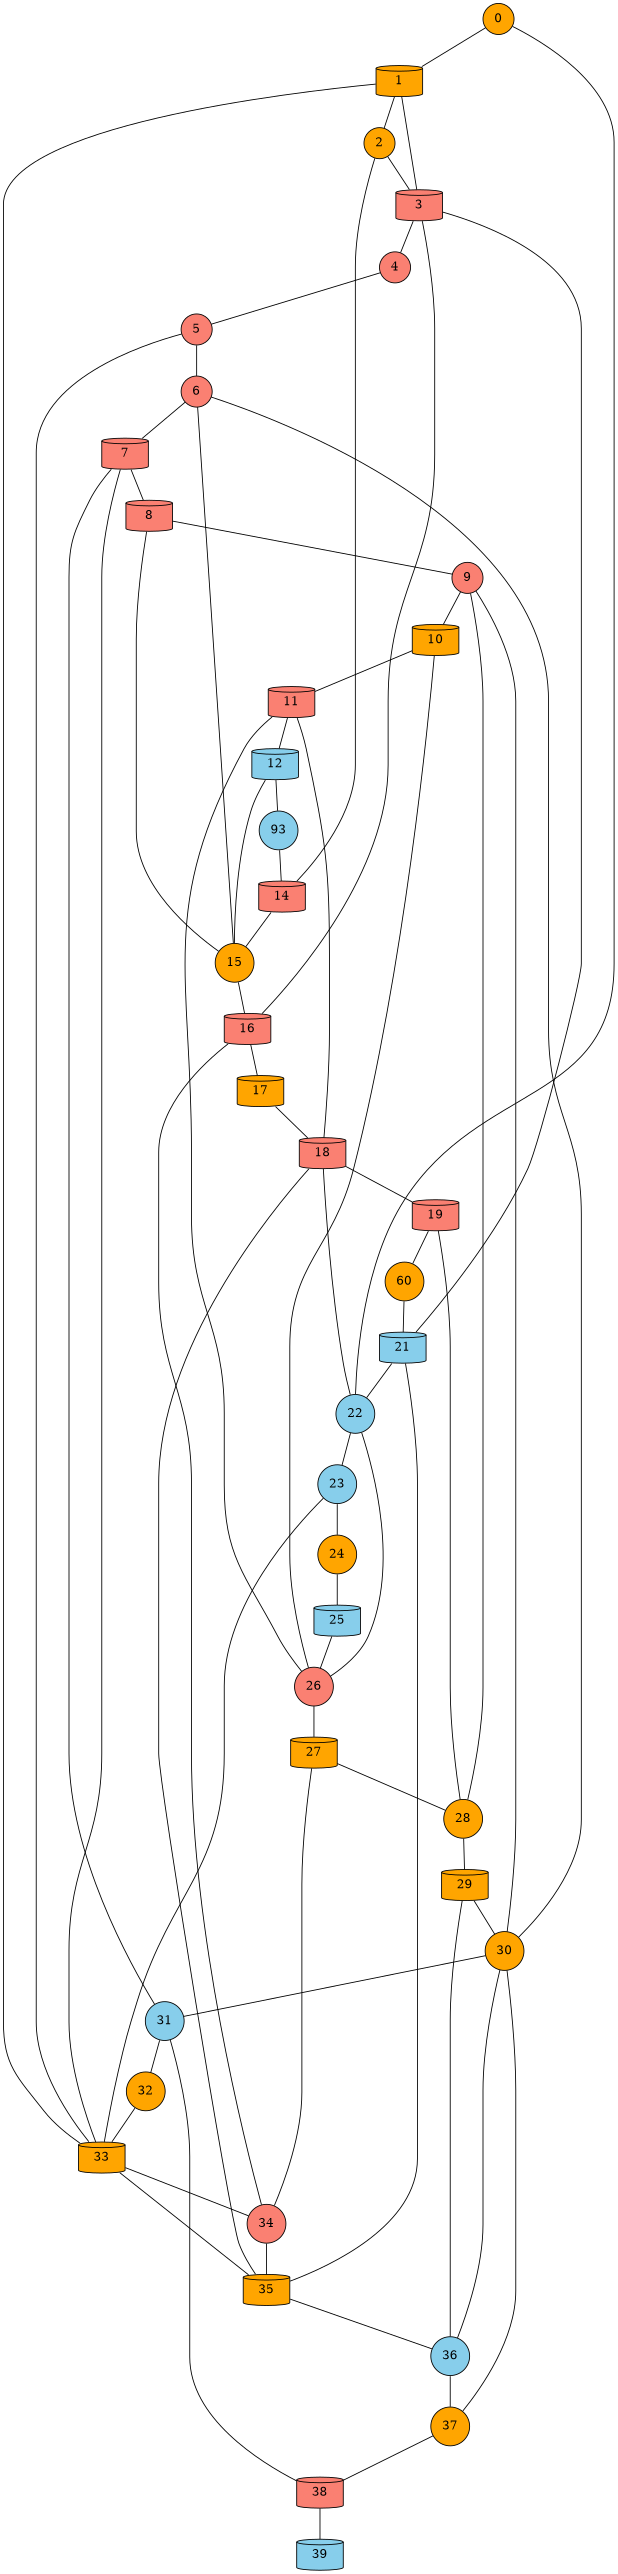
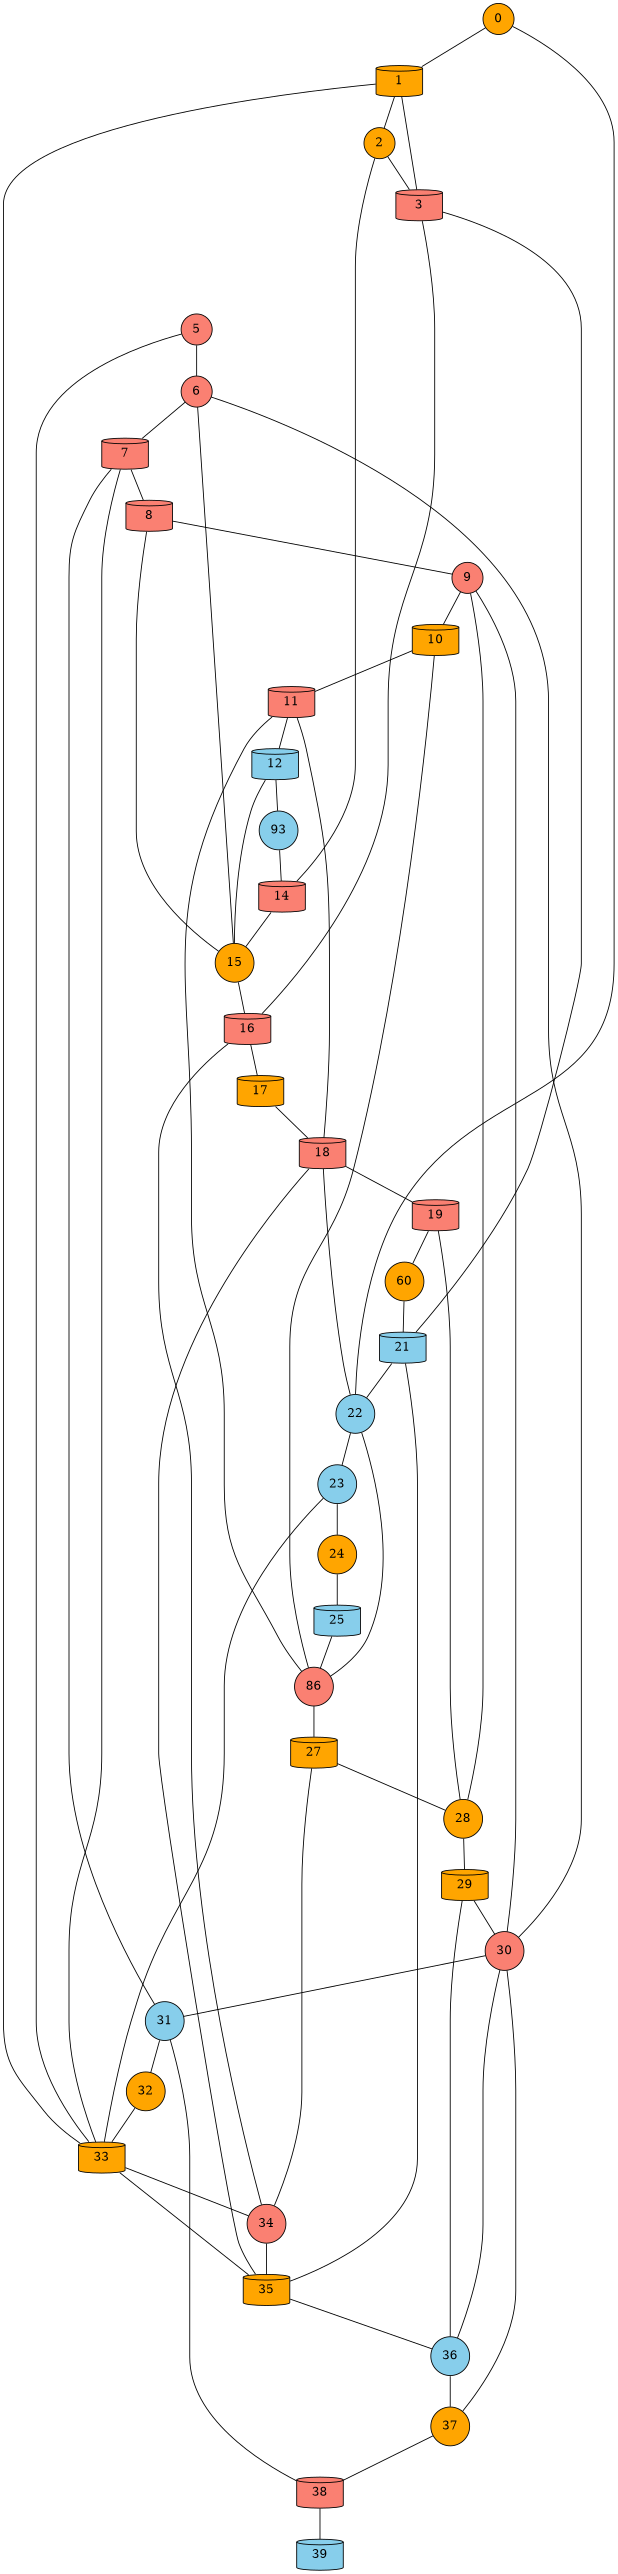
node "4": removed
node "26": label "26" -> "86"
node "30": fillcolor orange -> salmon
